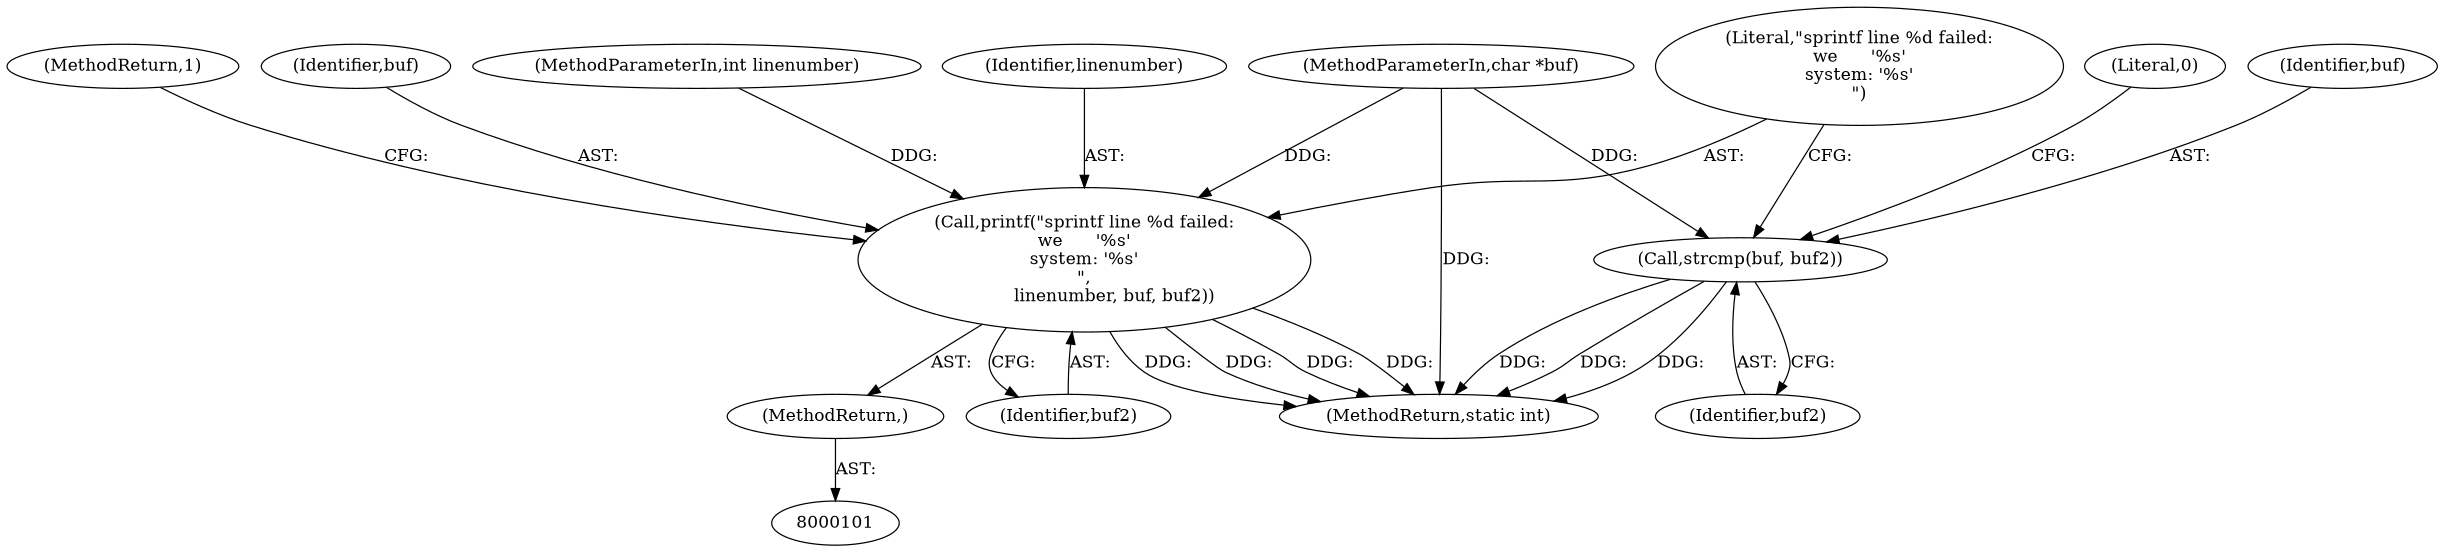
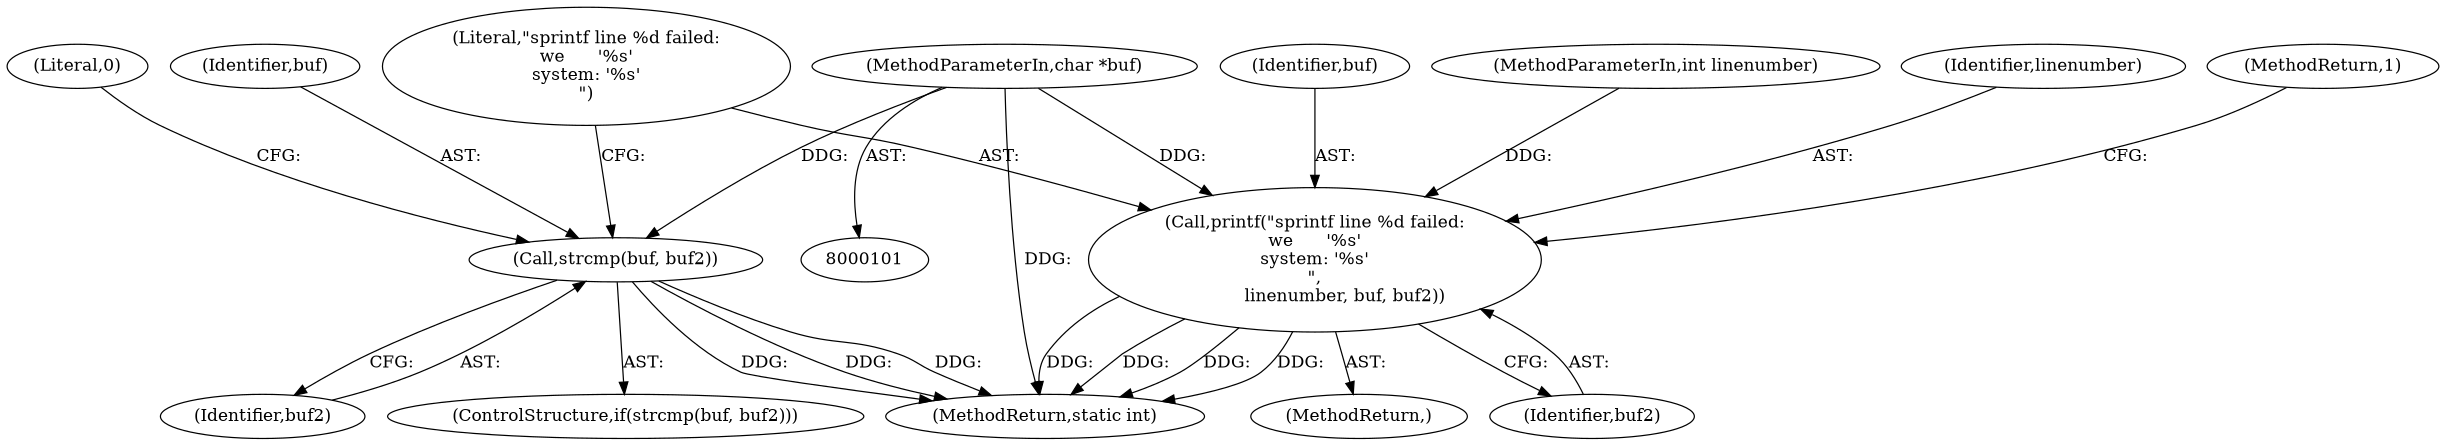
node "(ControlStructure,if(strcmp(buf, buf2)))": added
edge "(MethodReturn,)" -> "8000101": now "(MethodParameterIn,char *buf)" -> "8000101"
